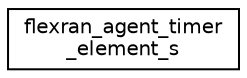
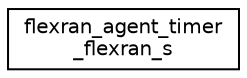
node "flexran_agent_timer _element_s": label "flexran_agent_timer _element_s" -> "flexran_agent_timer _flexran_s"
